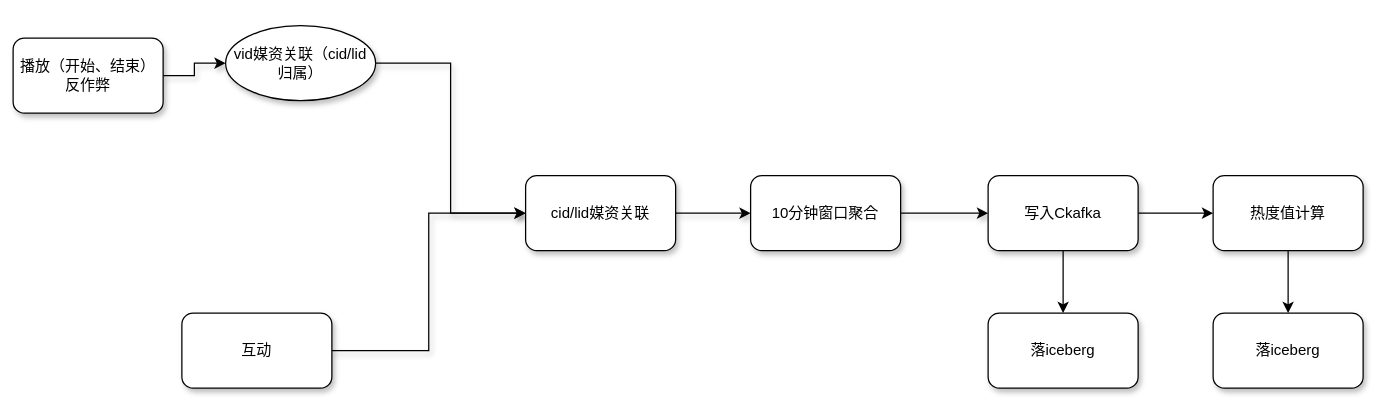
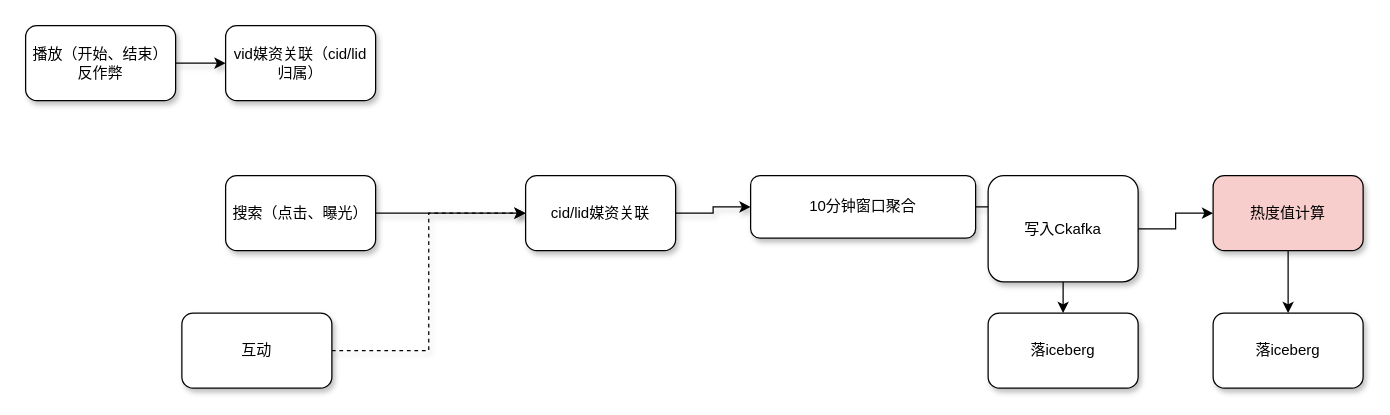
node "vid媒资关联（cid/lid归属）": shape ellipse -> rounded rectangle
node "播放（开始、结束）反作弊": moved (88, 76) -> (101, 63)
edge "vid媒资关联（cid/lid归属）" -> "cid/lid媒资关联": removed
node "搜索（点击、曝光）": added
edge "搜索（点击、曝光）" -> "cid/lid媒资关联": added
node "10分钟窗口聚合": size 150x75 -> 225x63
node "写入Ckafka": size 150x75 -> 150x106
node "热度值计算": fillcolor #ffffff -> #f8cecc
edge "互动" -> "cid/lid媒资关联": style solid -> dashed
